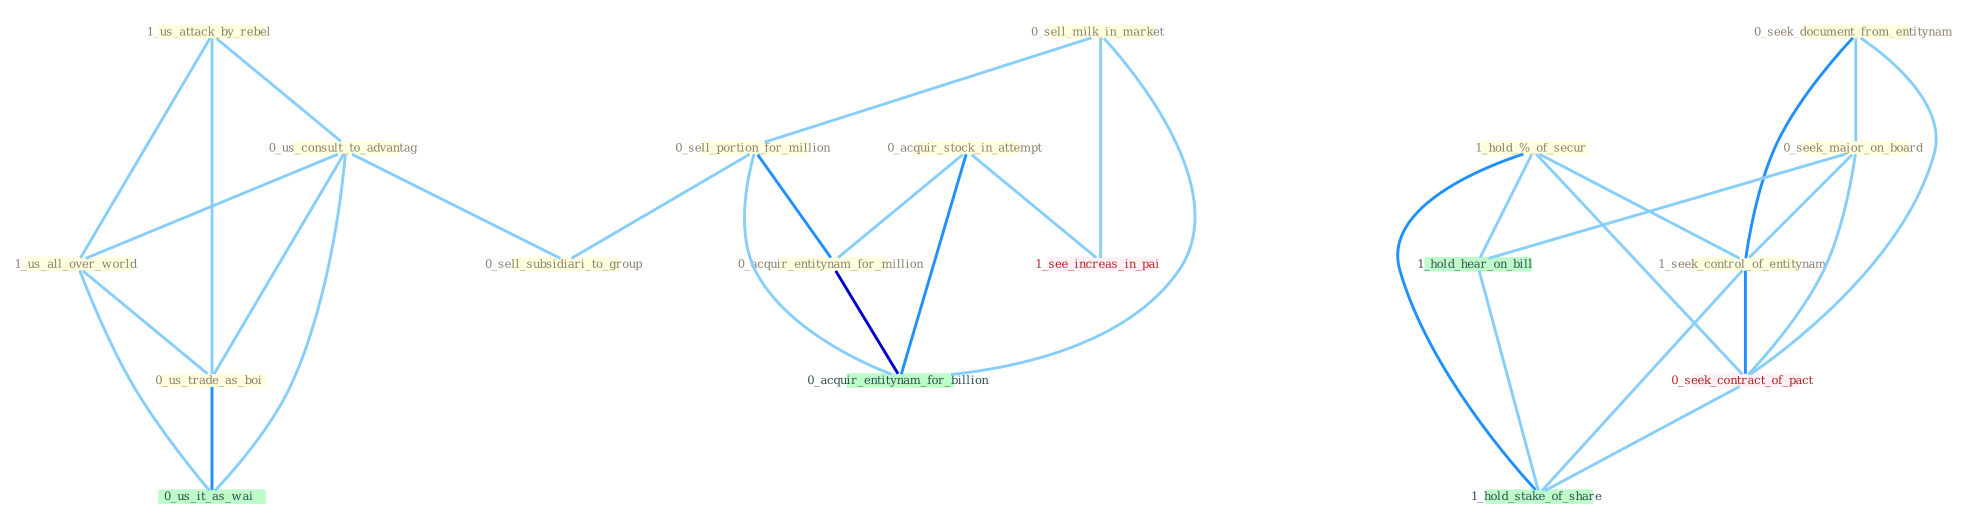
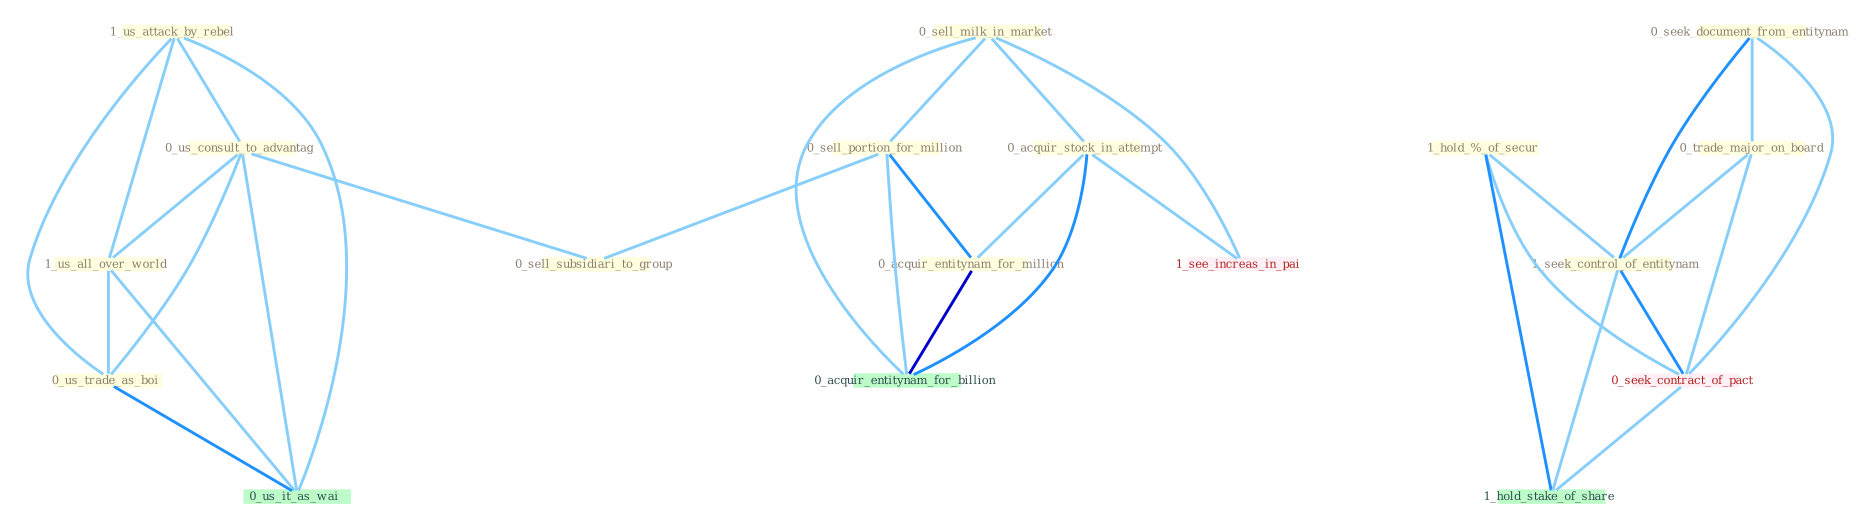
edge "0_sell_milk_in_market" -- "0_acquir_stock_in_attempt": added
node "0_seek_major_on_board": label "0_seek_major_on_board" -> "0_trade_major_on_board"
edge "1_us_attack_by_rebel" -- "0_us_it_as_wai": added
node "1_hold_hear_on_bill": removed
